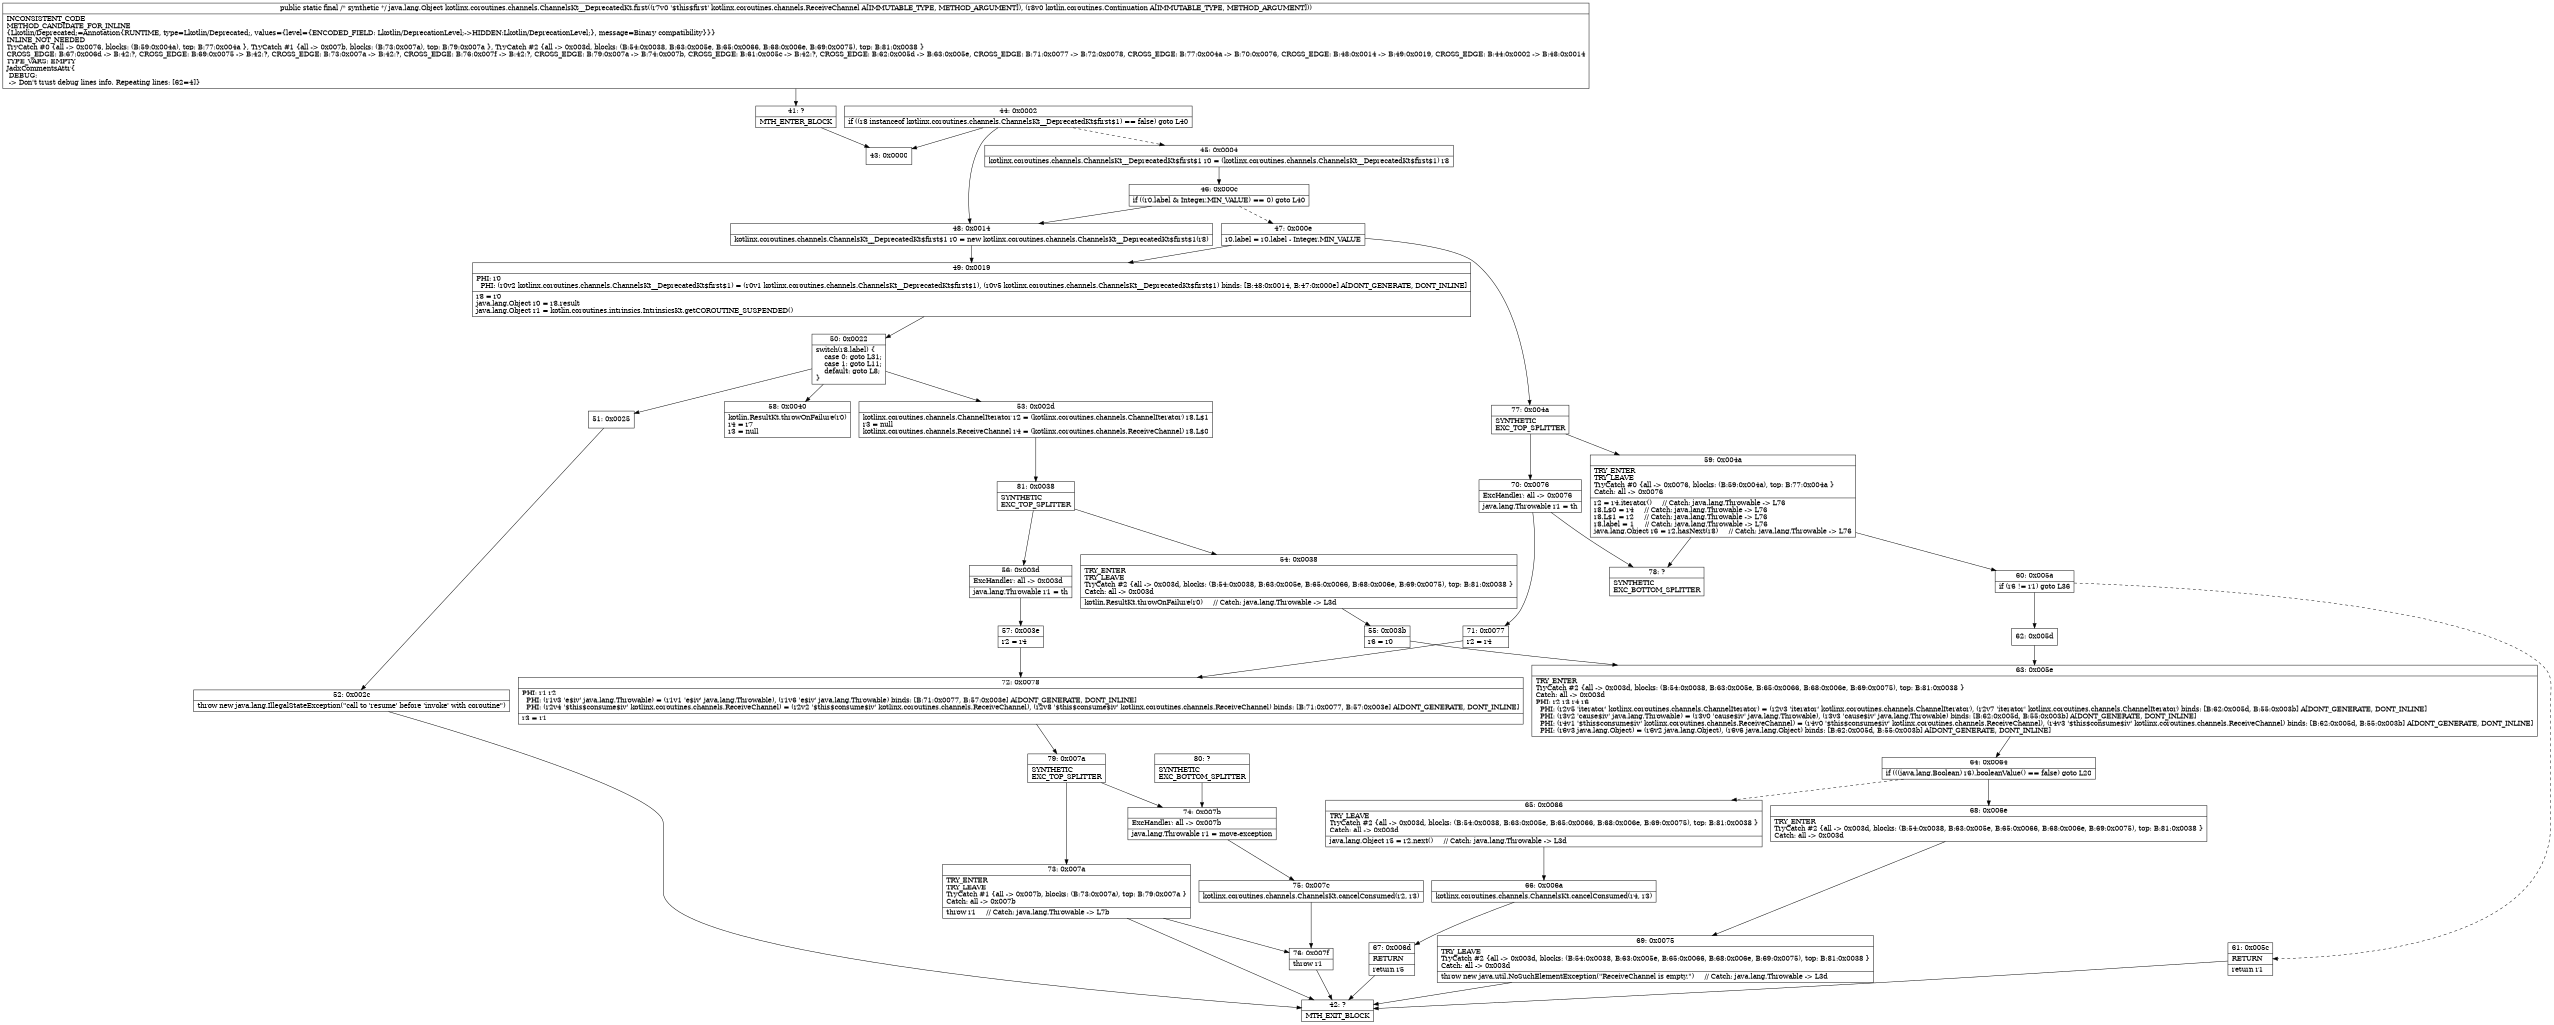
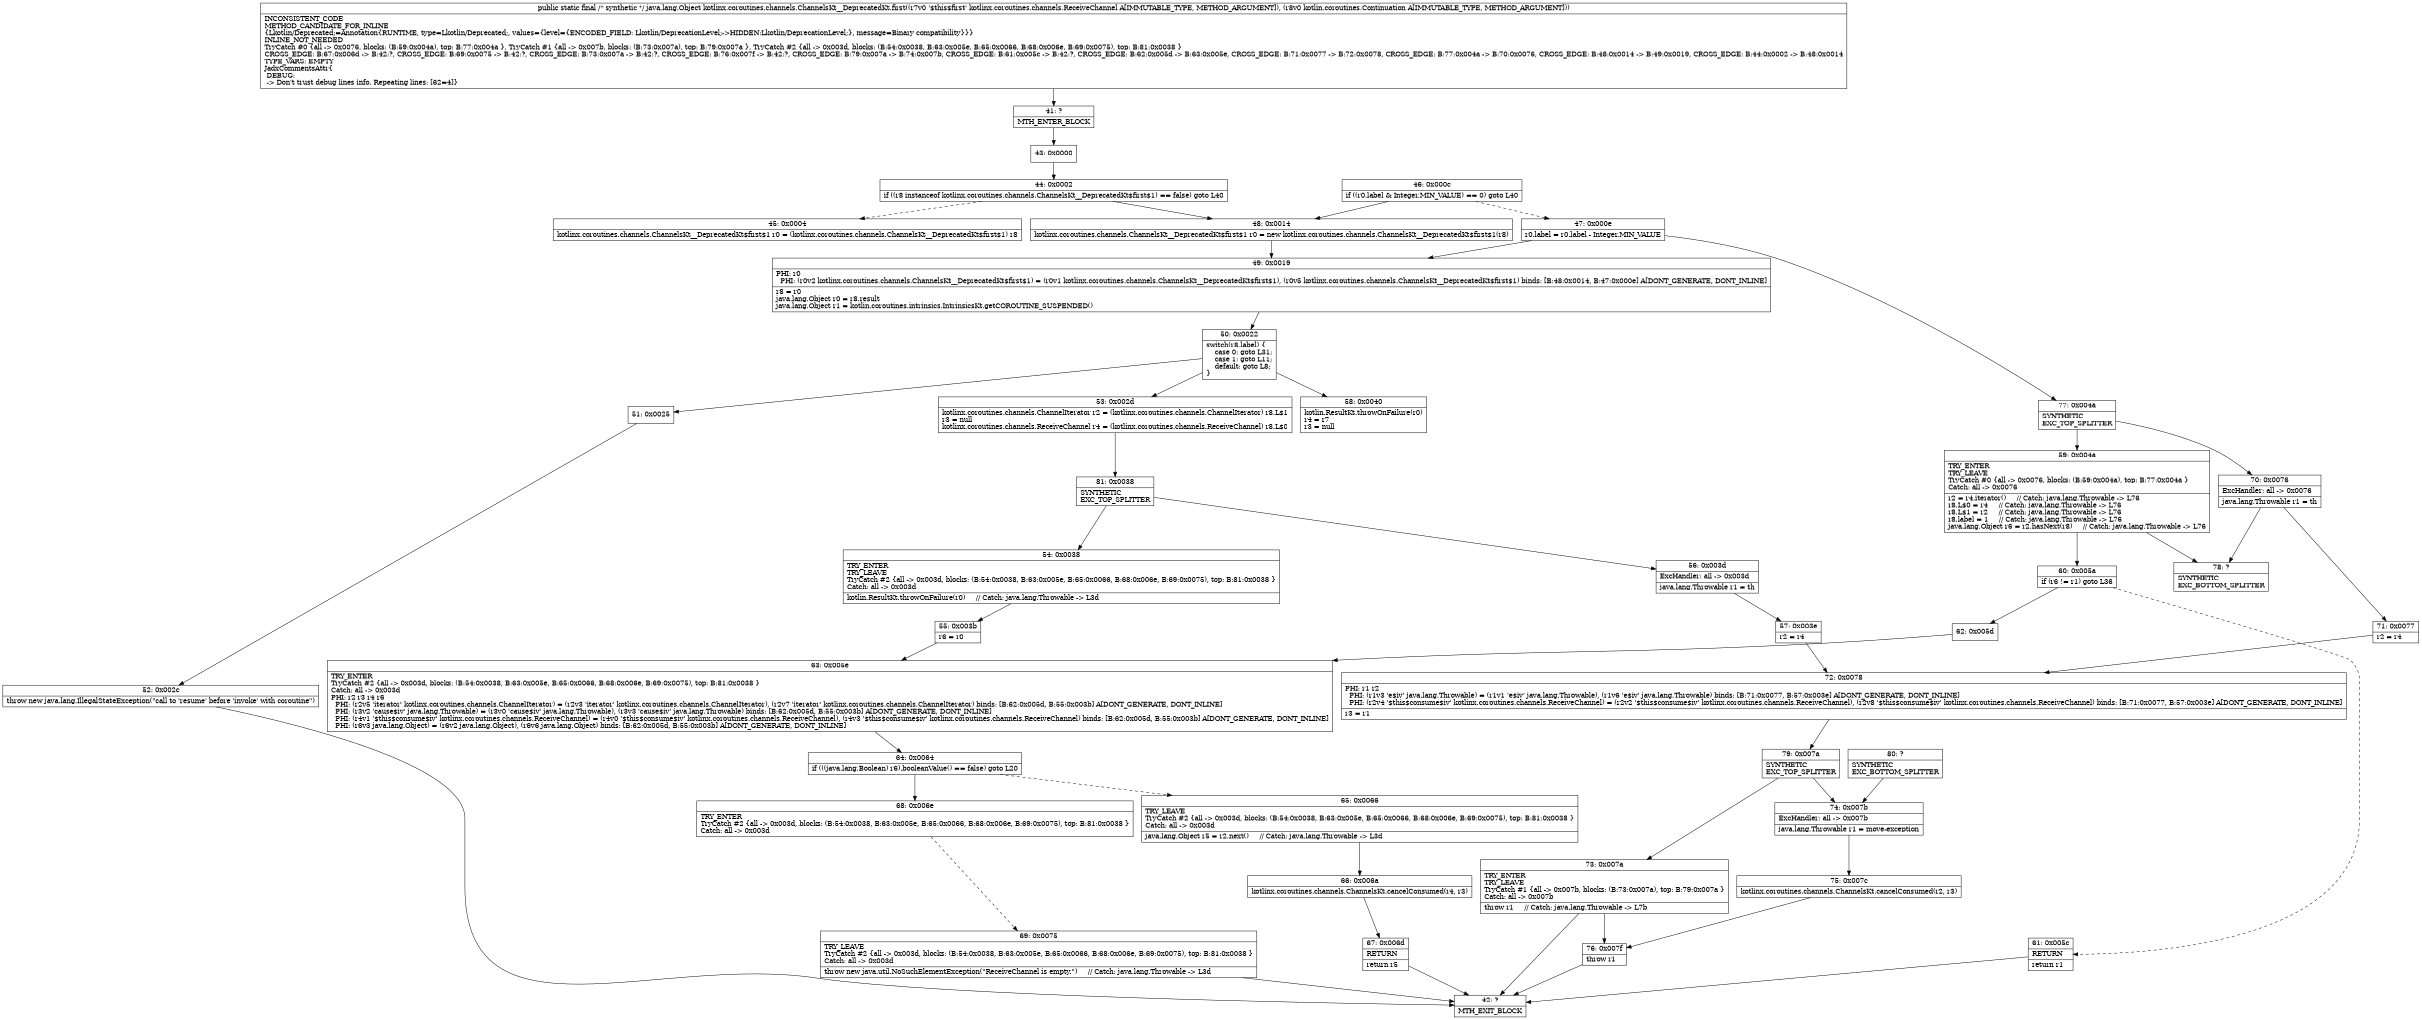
edge "44: 0x0002" -> "43: 0x0000": reversed
edge "45: 0x0004" -> "46: 0x000c": removed
edge "68: 0x006e" -> "69: 0x0075": style solid -> dashed
